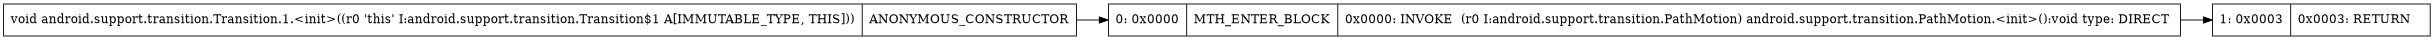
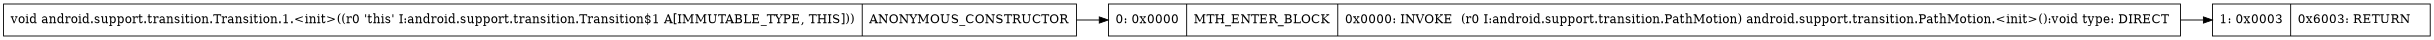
node "1: 0x0003": text "0x0003: RETURN" -> "0x6003: RETURN"
